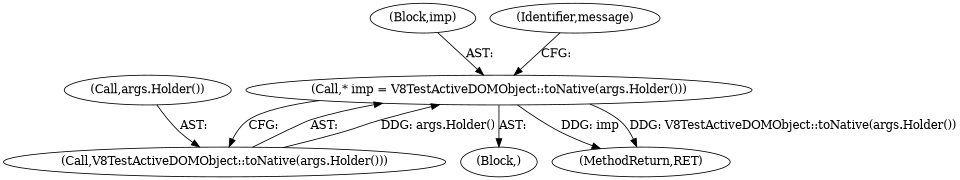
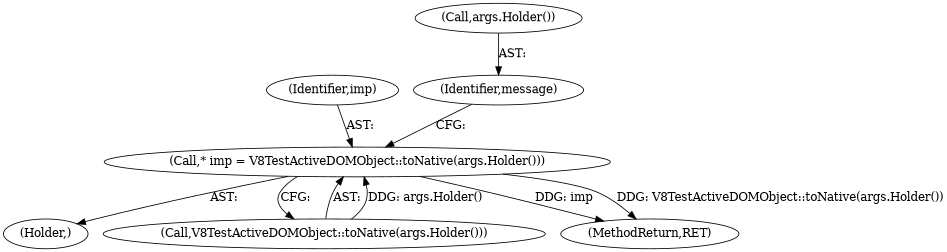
node "(Block,imp)": label "(Block,imp)" -> "(Identifier,imp)"
edge "(Call,args.Holder())" -> "(Call,V8TestActiveDOMObject::toNative(args.Holder()))": now "(Call,args.Holder())" -> "(Identifier,message)"
node "(Block,)": label "(Block,)" -> "(Holder,)"
